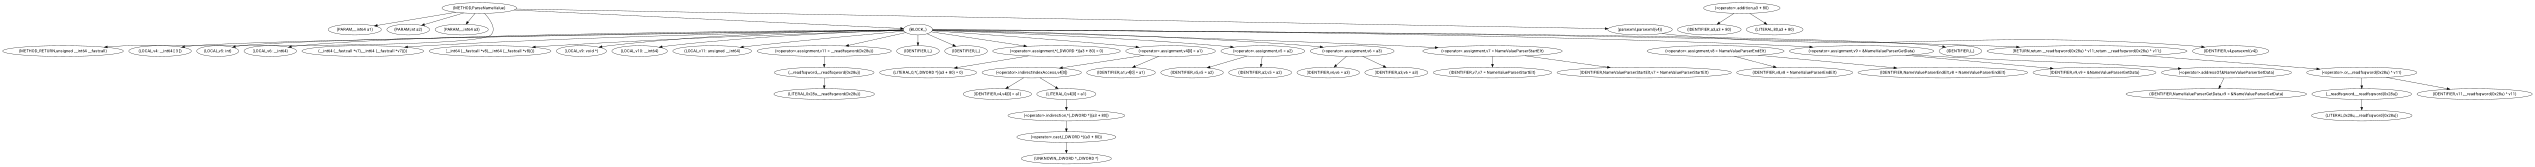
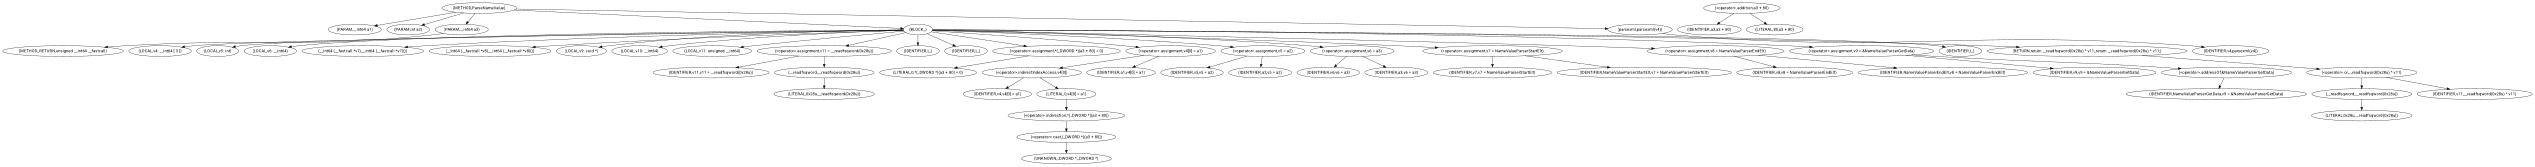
edge "(BLOCK,,)" -> "(<operator>.assignment,v8 = NameValueParserEndElt)": added
edge "(METHOD,ParseNameValue)" -> "(METHOD_RETURN,unsigned __int64 __fastcall)": now "(PARAM,__int64 a3)" -> "(METHOD_RETURN,unsigned __int64 __fastcall)"
node "(IDENTIFIER,v11,v11 = __readfsqword(0x28u))": added
